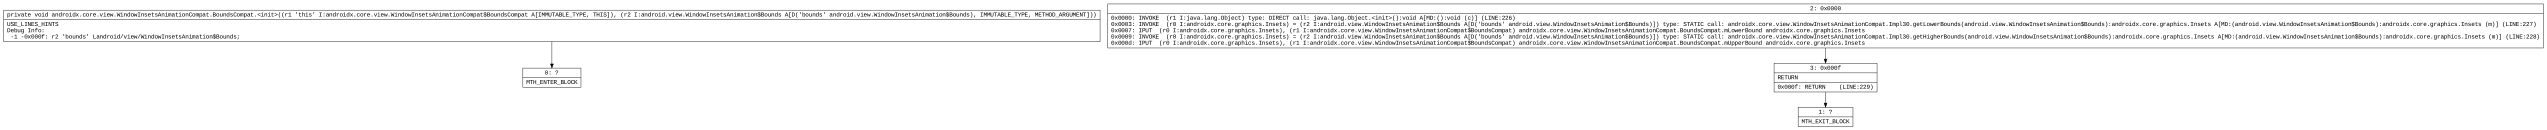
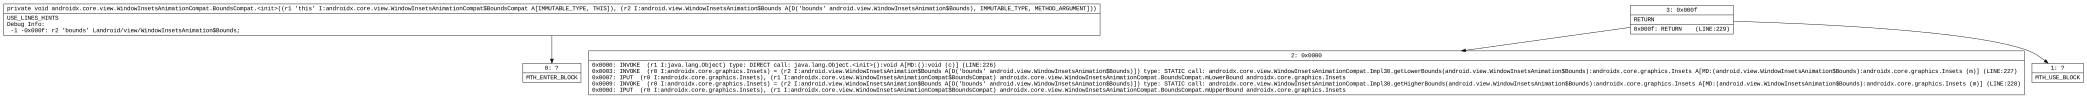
edge "2: 0x0000" -> "3: 0x000f": reversed
node "1: ?": text "MTH_EXIT_BLOCK" -> "MTH_USE_BLOCK"
